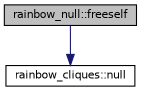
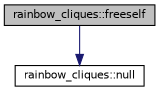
node "rainbow_null::freeself": label "rainbow_null::freeself" -> "rainbow_cliques::freeself"
